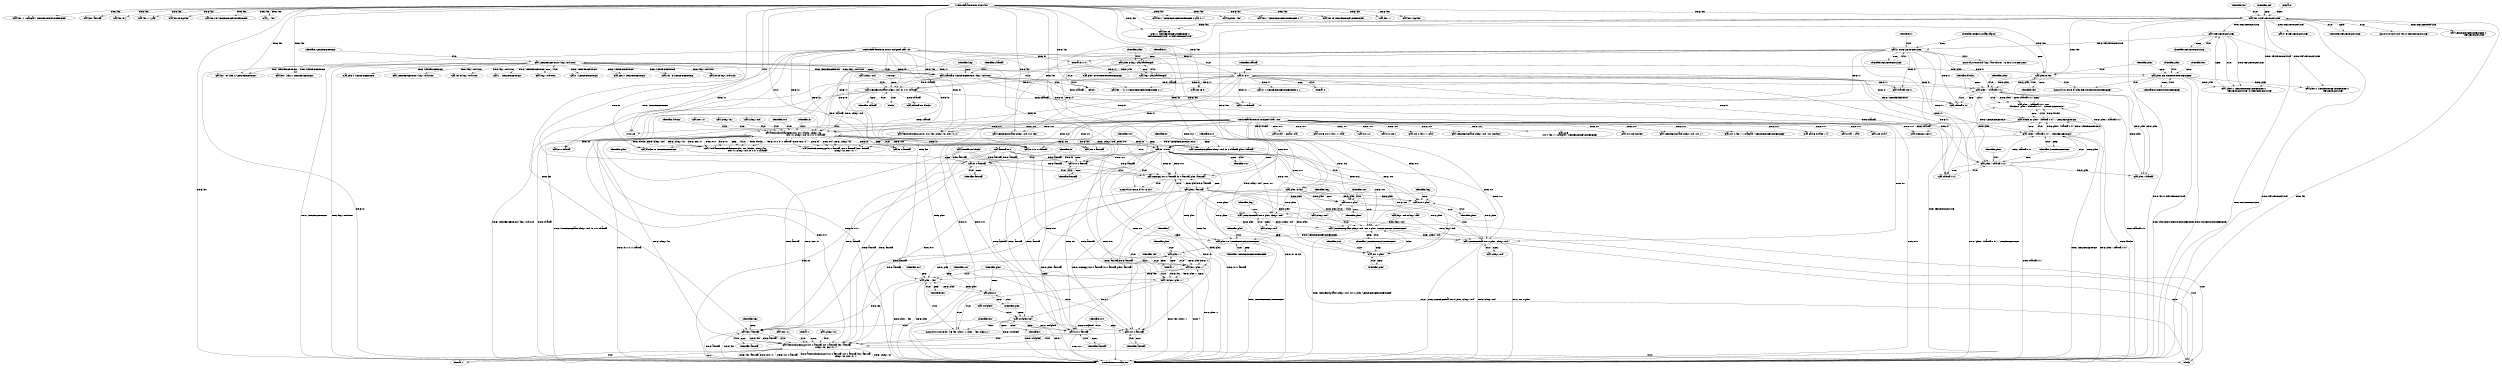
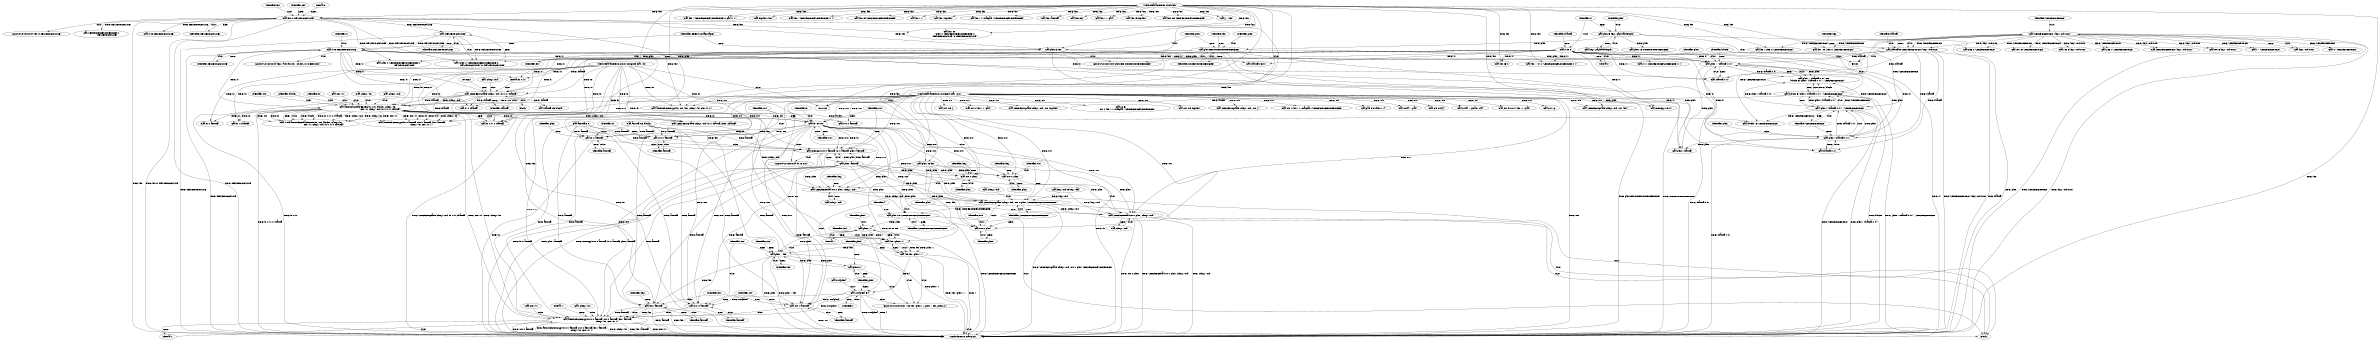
edge "(Literal,in + iv)" -> "(Call,iv = 0)": reversed
